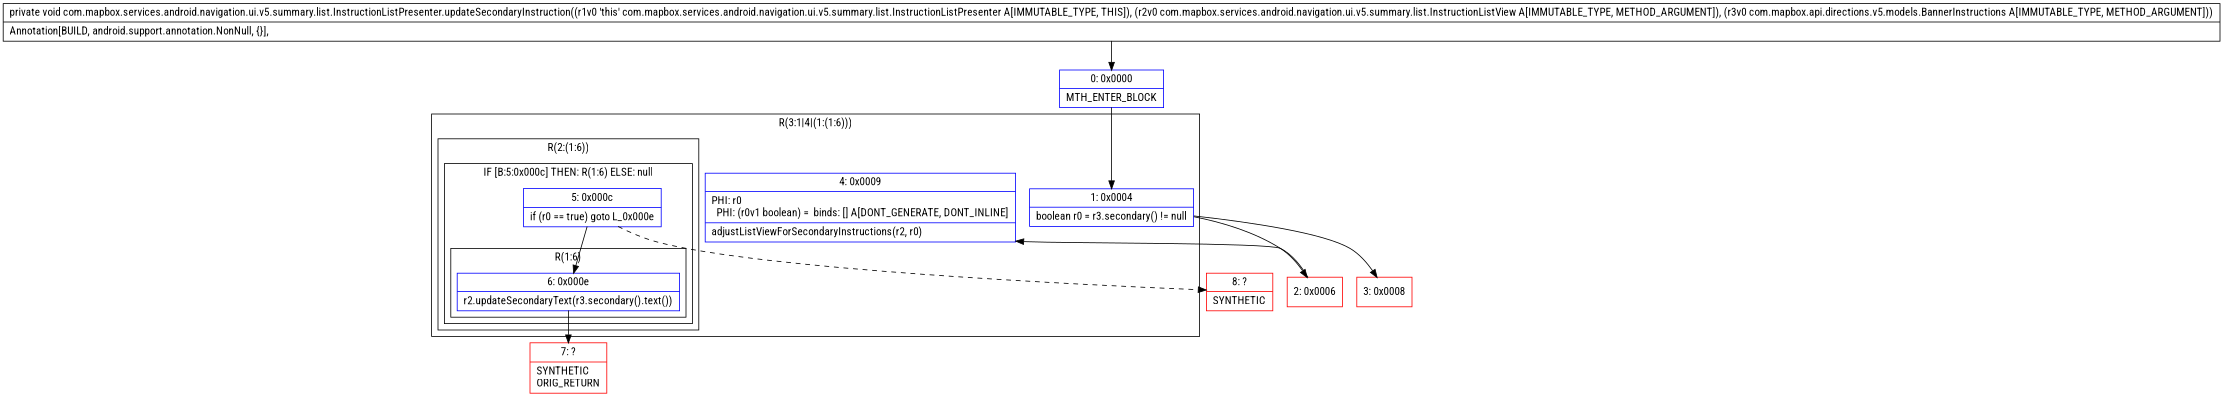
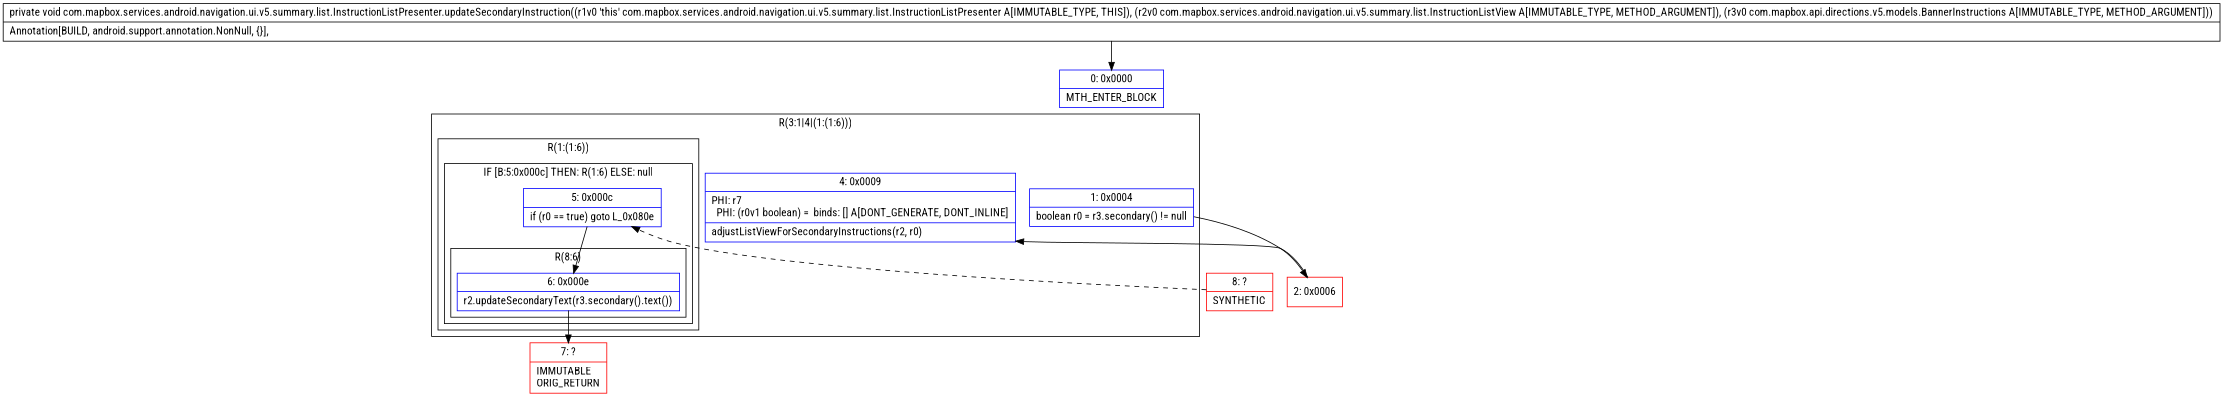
edge "0: 0x0000" -> "1: 0x0004": removed
cluster "R(2:(1:6))": label "R(2:(1:6))" -> "R(1:(1:6))"
node "4: 0x0009": text "PHI: r0" -> "PHI: r7"
node "5: 0x000c": text "if (r0 == true) goto L_0x000e" -> "if (r0 == true) goto L_0x080e"
cluster "R(1:6)": label "R(1:6)" -> "R(8:6)"
edge "5: 0x000c" -> "8: ?": reversed
node "3: 0x0008": removed
node "7: ?": text "SYNTHETIC" -> "IMMUTABLE"
